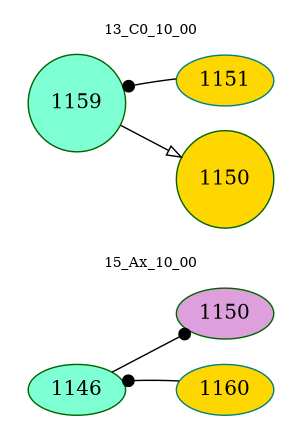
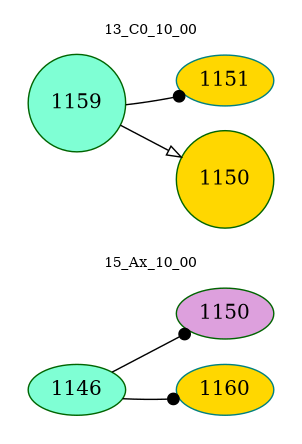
edge "1151" -> "1159": reversed
edge "1160" -> "1146": reversed
